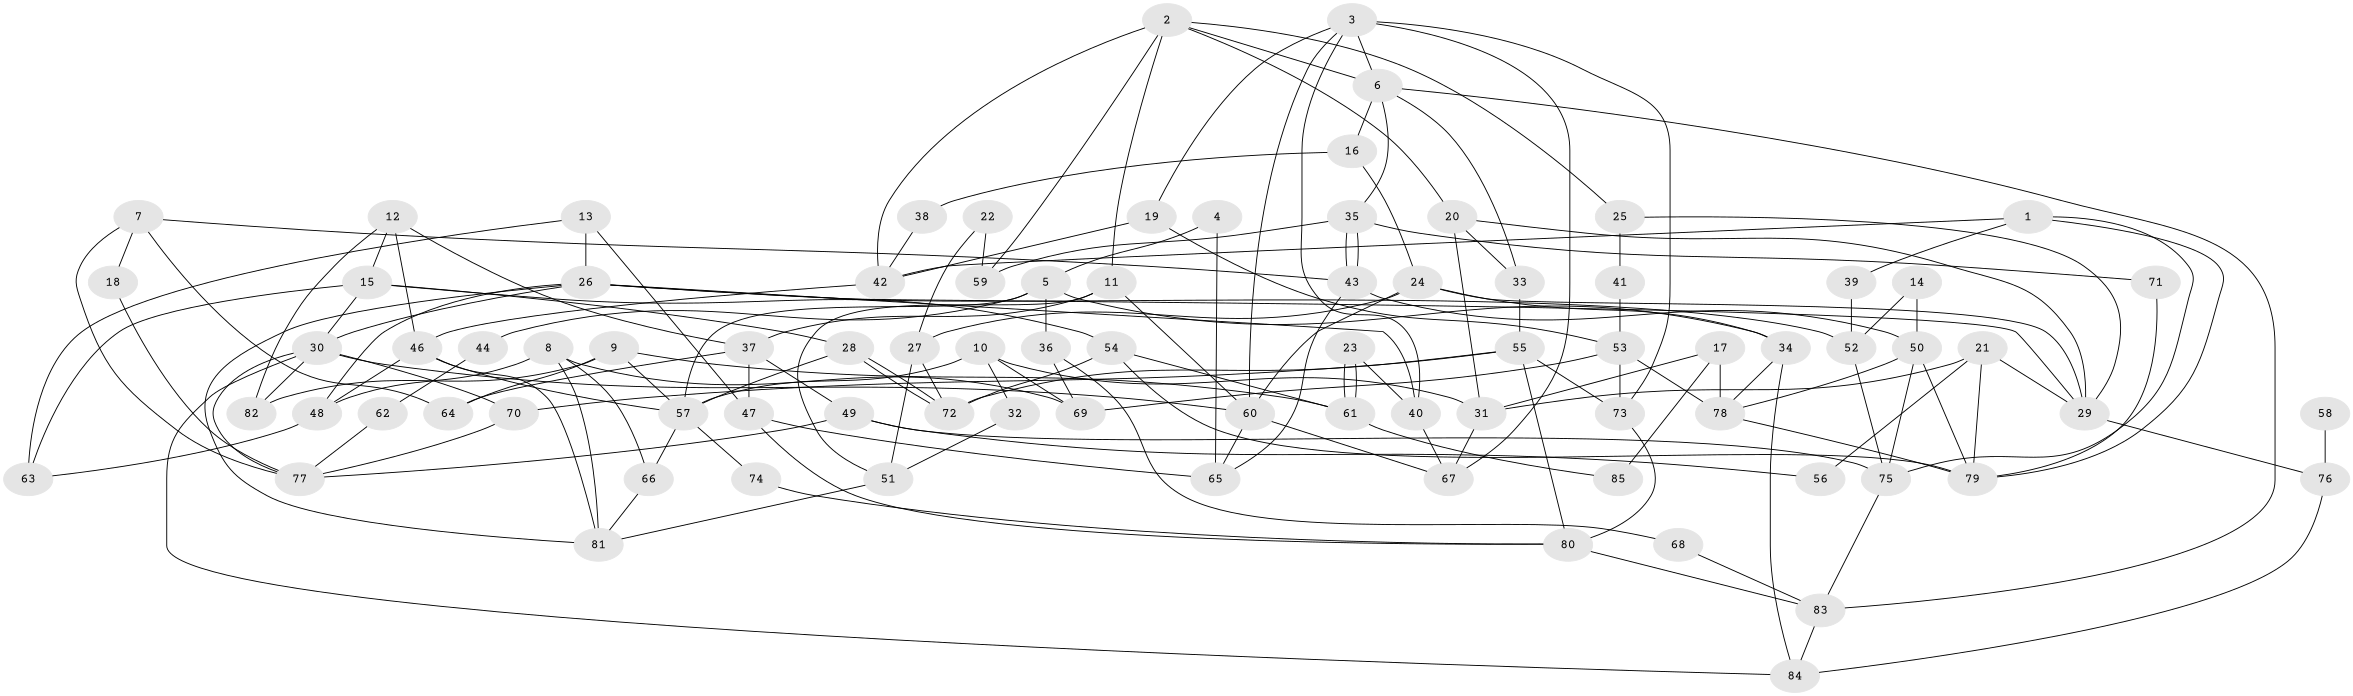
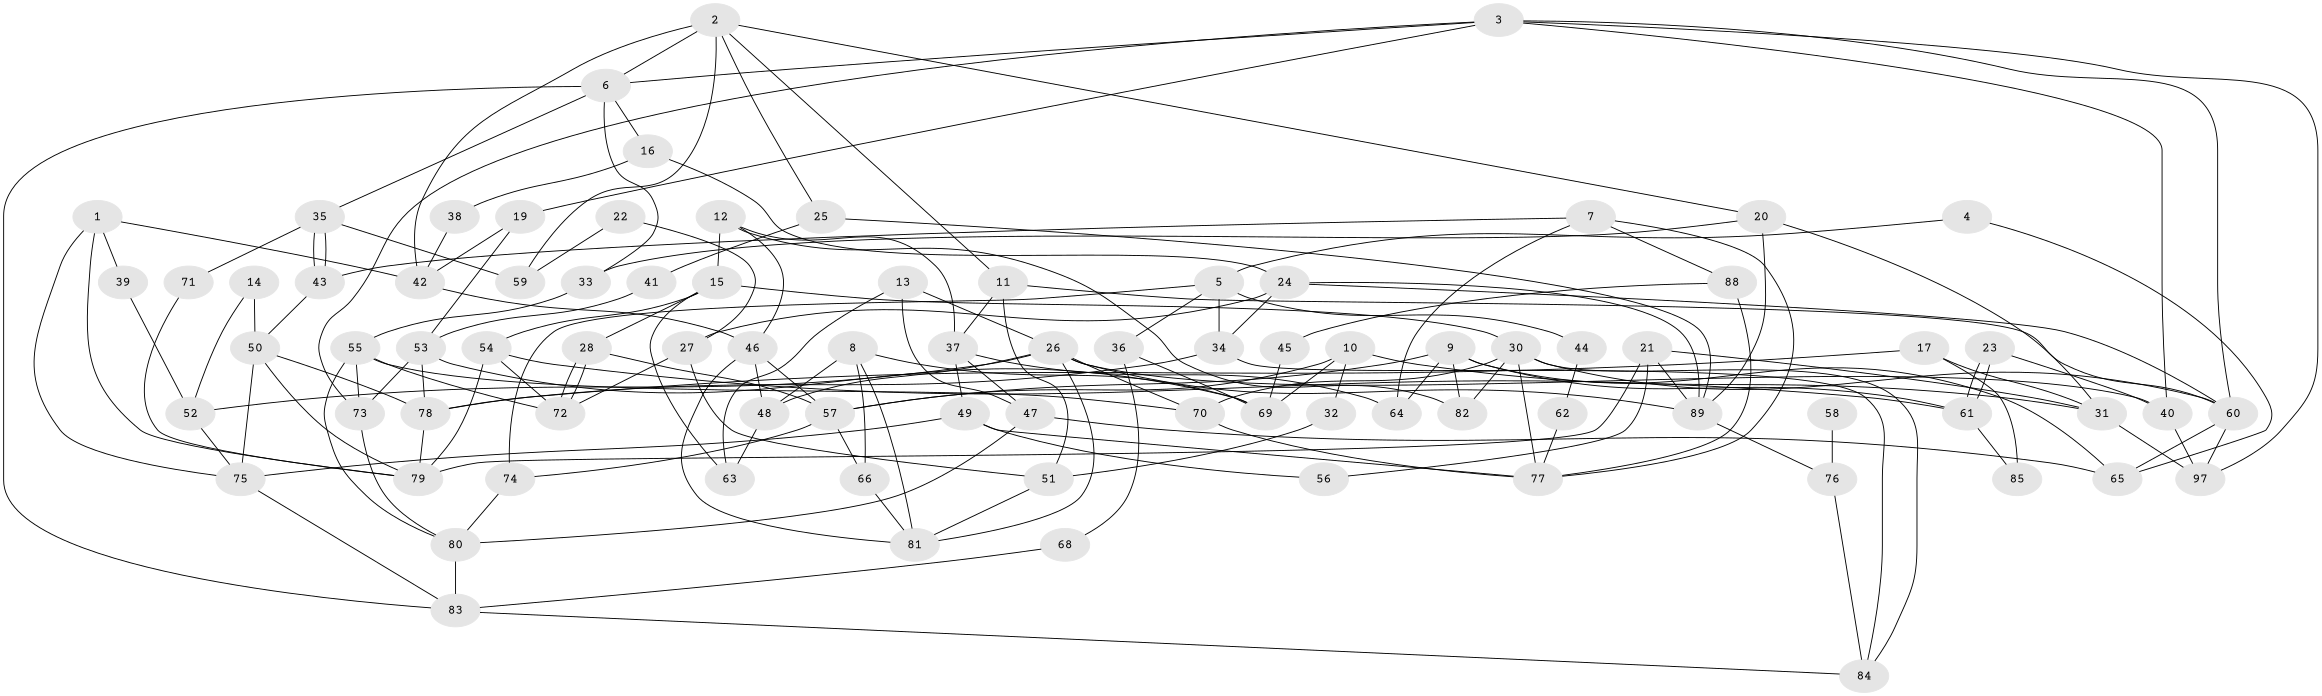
node "18": label "18" -> "88"
edge "26" -- "30": now "26" -- "70"
edge "5" -- "57": now "5" -- "74"
node "45": added
edge "43" -- "65": now "9" -- "65"
node "29": label "29" -> "89"
node "67": label "67" -> "97"
